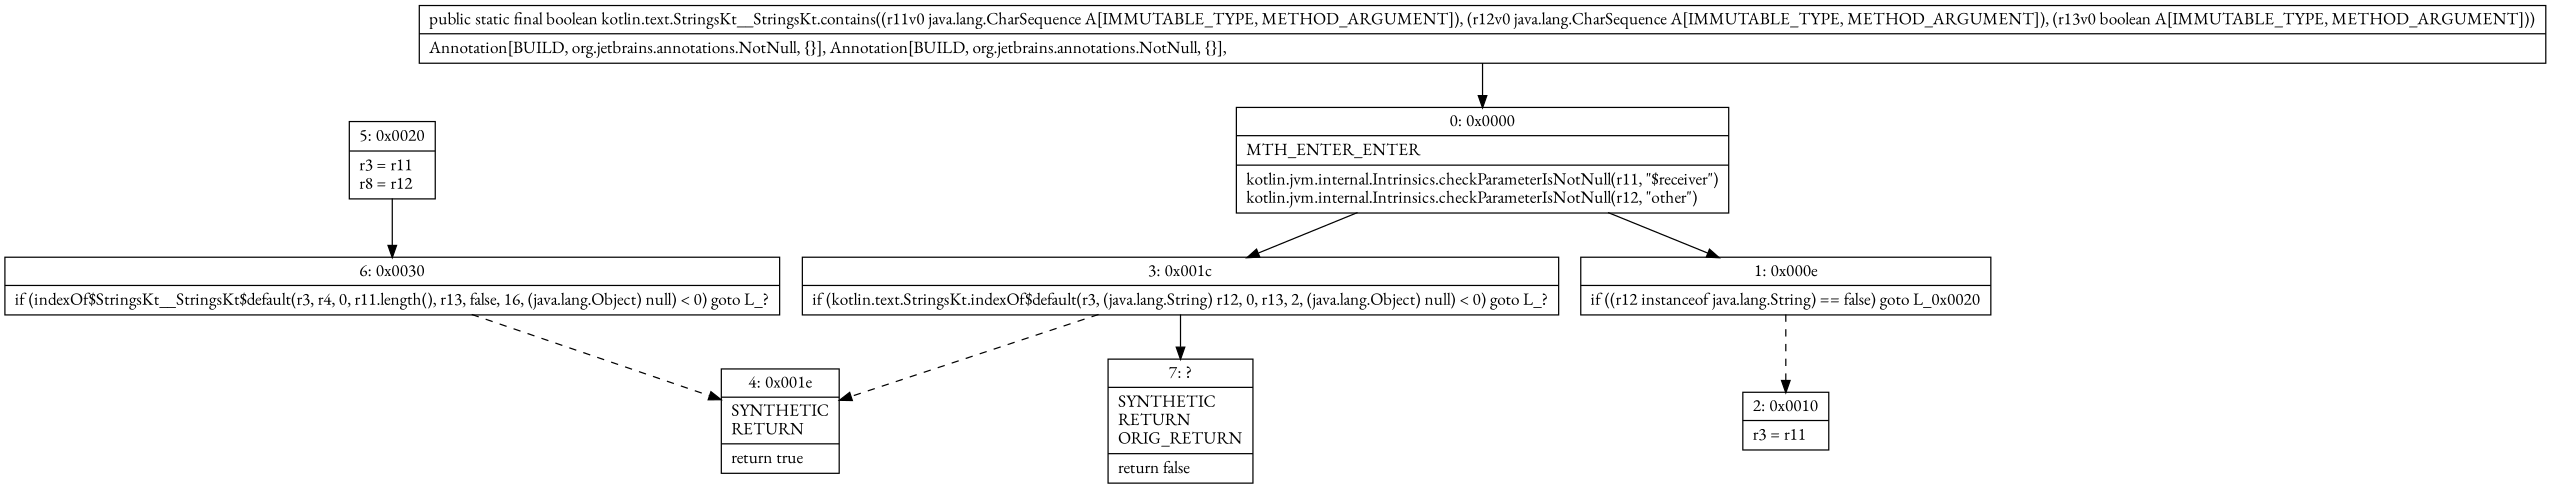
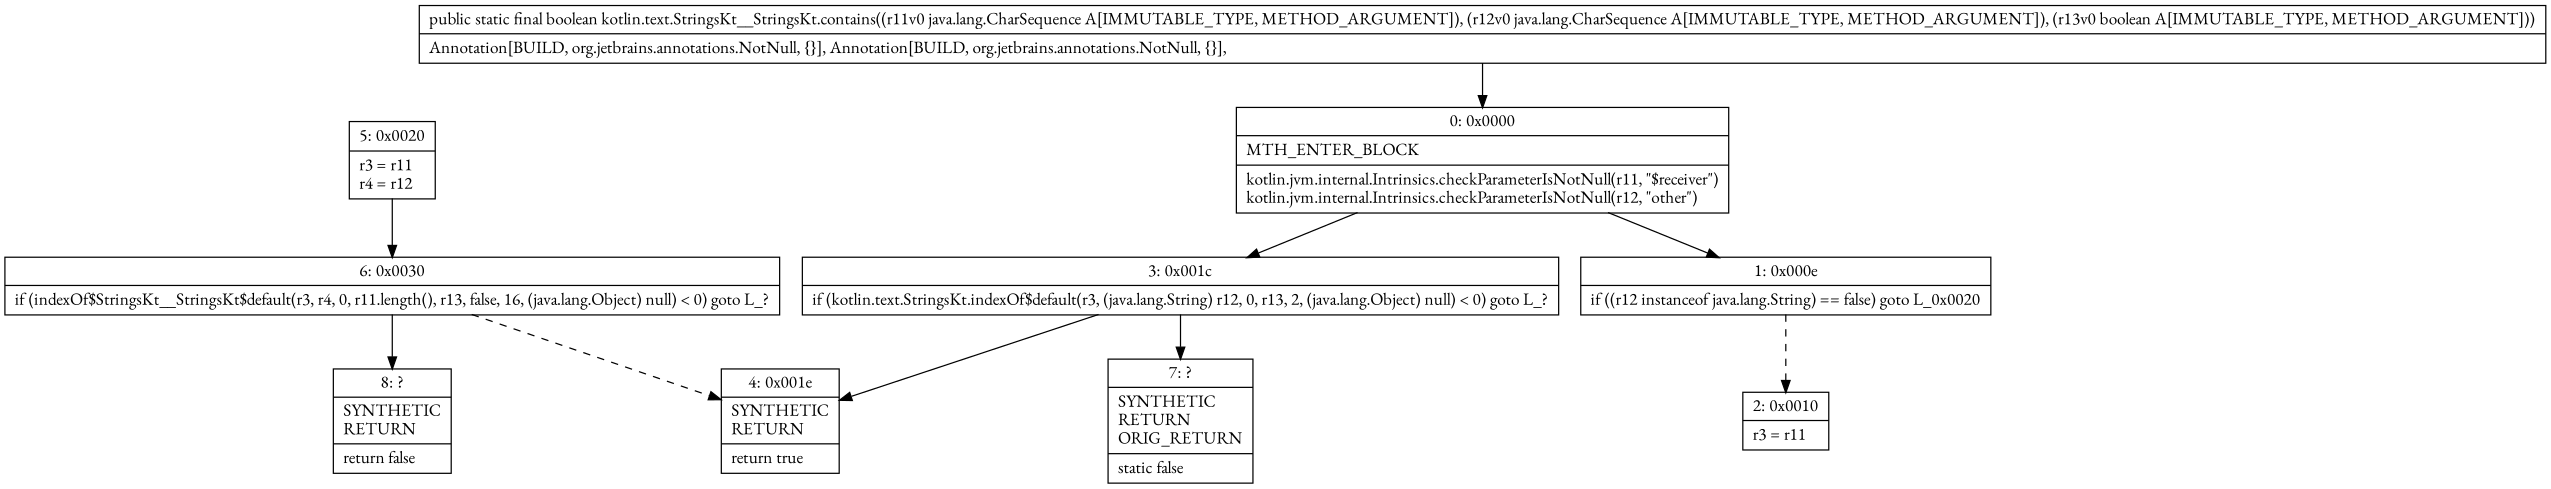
node "0: 0x0000": text "MTH_ENTER_ENTER" -> "MTH_ENTER_BLOCK"
node "5: 0x0020": text "r8 = r12" -> "r4 = r12"
edge "3: 0x001c" -> "4: 0x001e": style dashed -> solid
node "8: ?": added
node "7: ?": text "return false" -> "static false"
